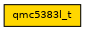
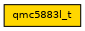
node "qmc5383l_t": label "qmc5383l_t" -> "qmc5883l_t"
